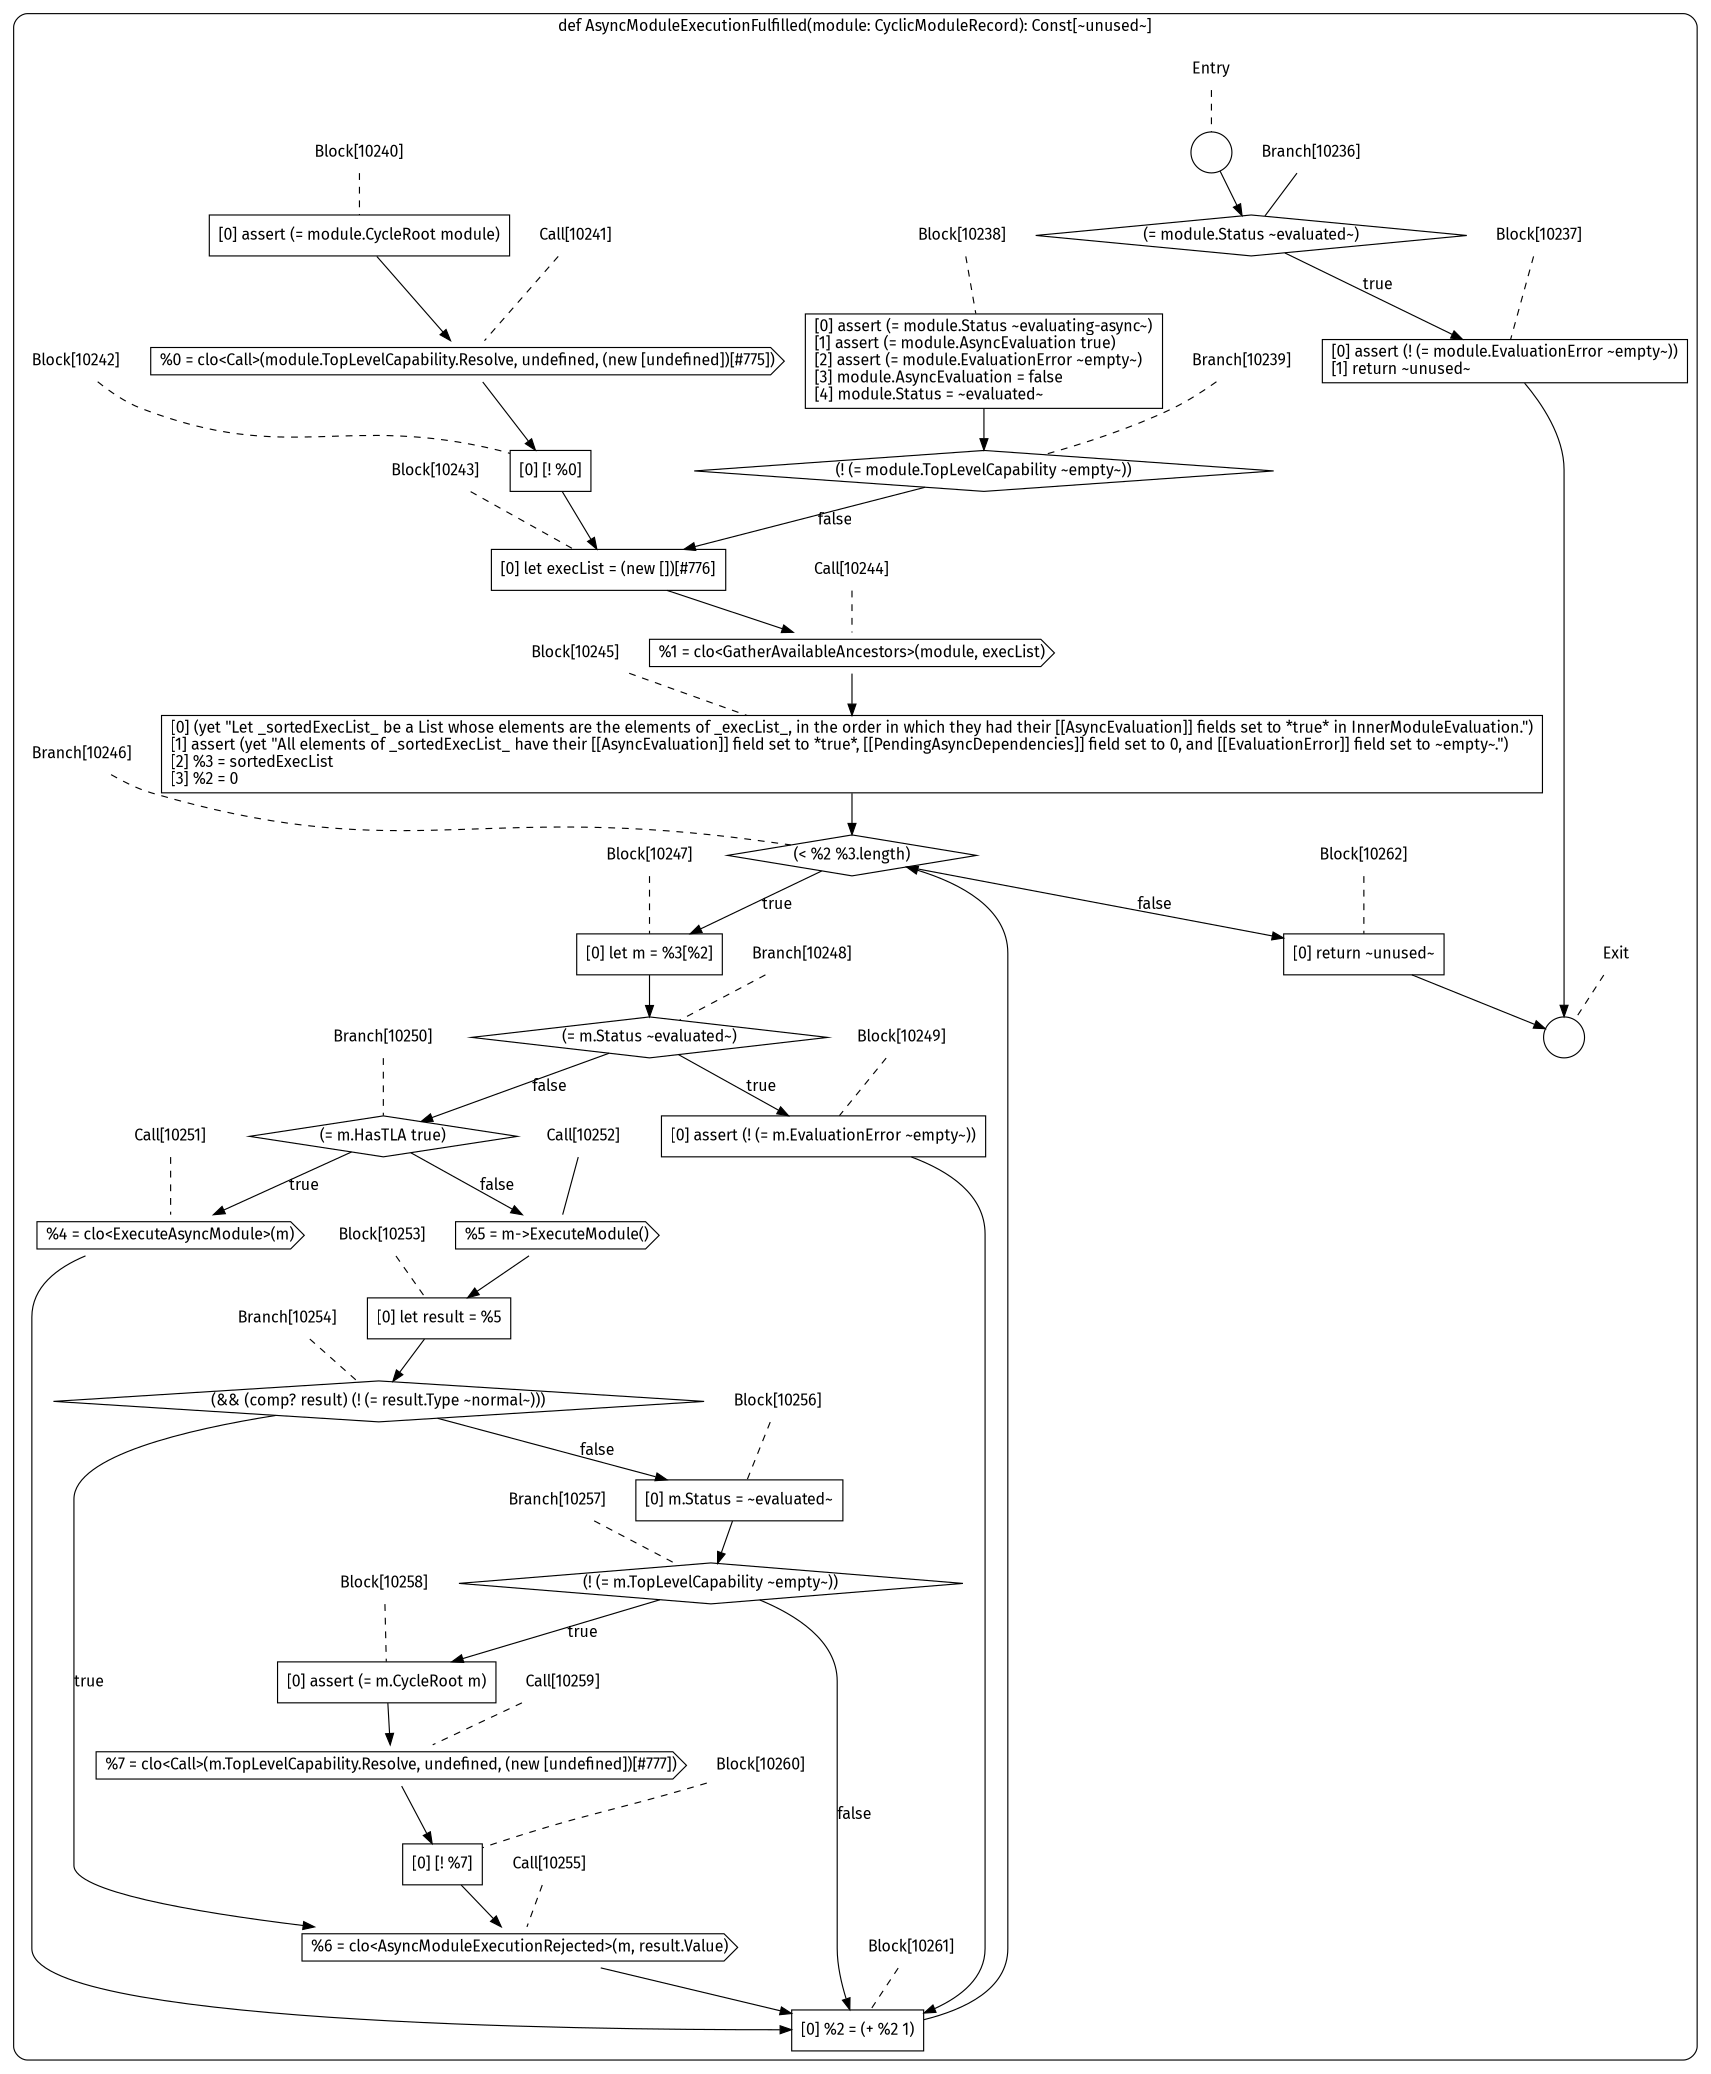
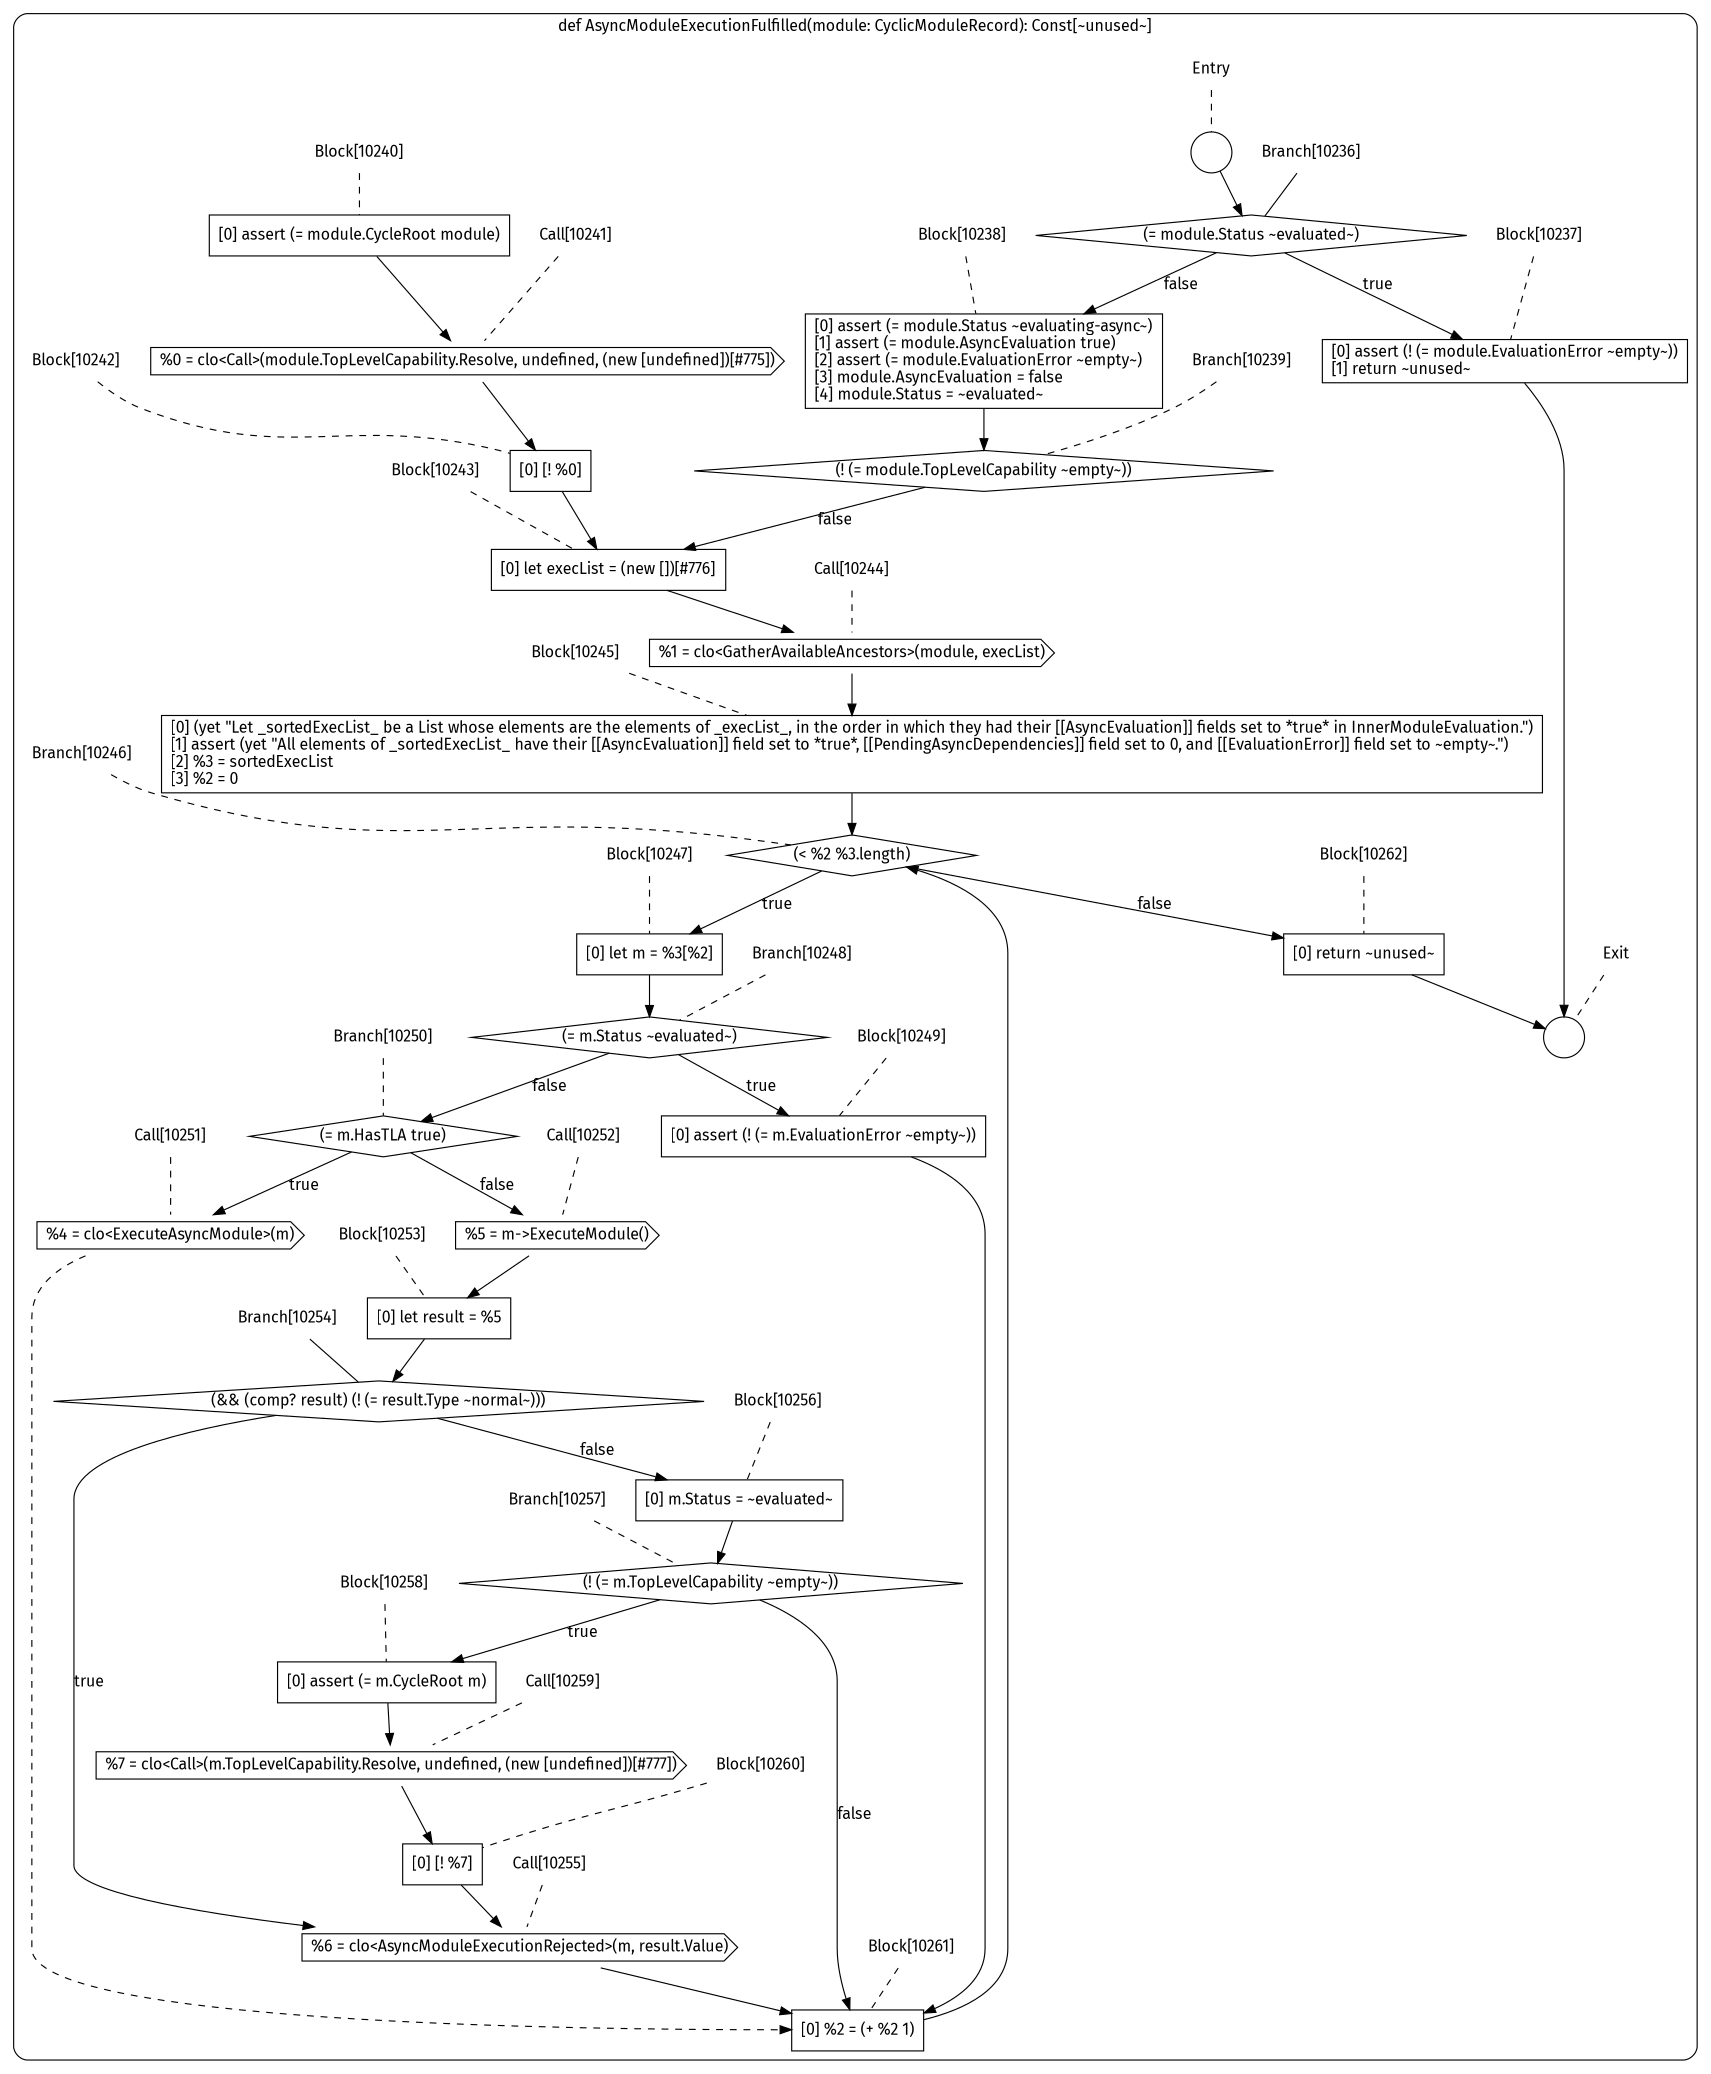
edge "(= module.Status ~evaluated~)" -> "[0] assert (= module.Status ~evaluating-async~)": added, label "false"
edge "Call[10252]" -- "%5 = m->ExecuteModule()": style solid -> dashed
edge "Branch[10254]" -- "(&& (comp? result) (! (= result.Type ~normal~)))": style dashed -> solid
edge "%4 = clo<ExecuteAsyncModule>(m)" -> "[0] %2 = (+ %2 1)": style solid -> dashed
